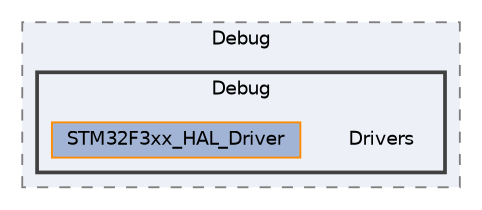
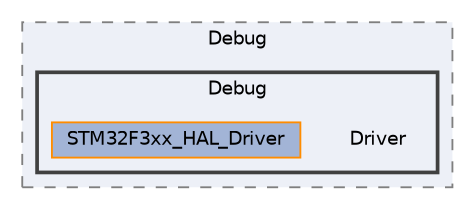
node "Drivers": label "Drivers" -> "Driver"
